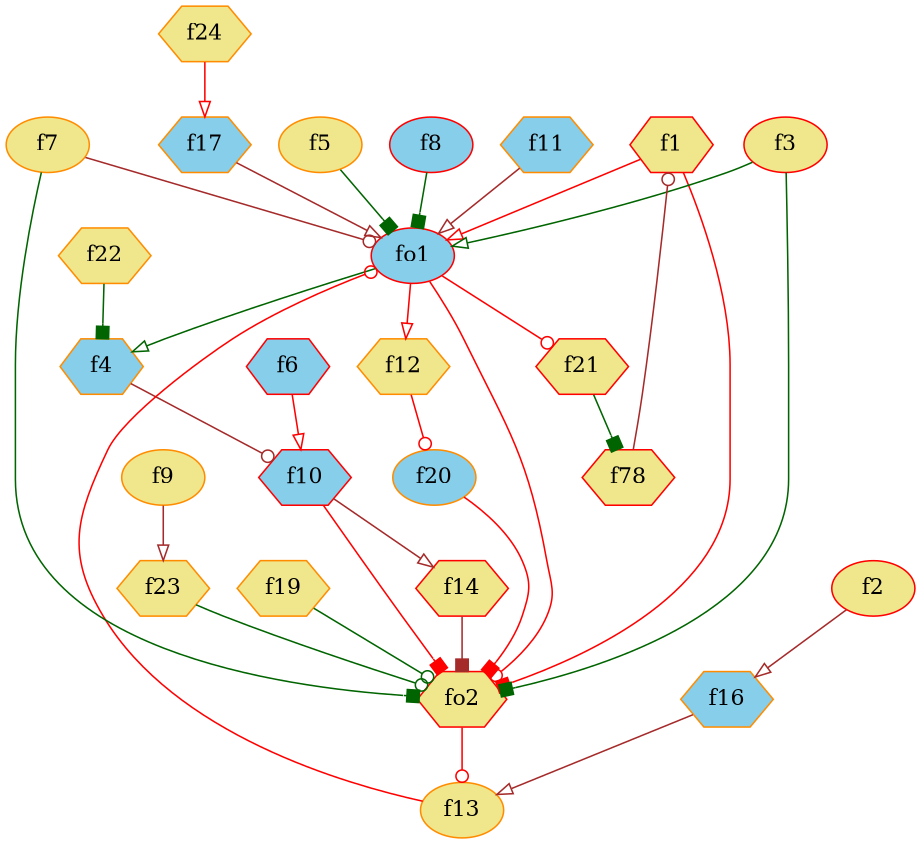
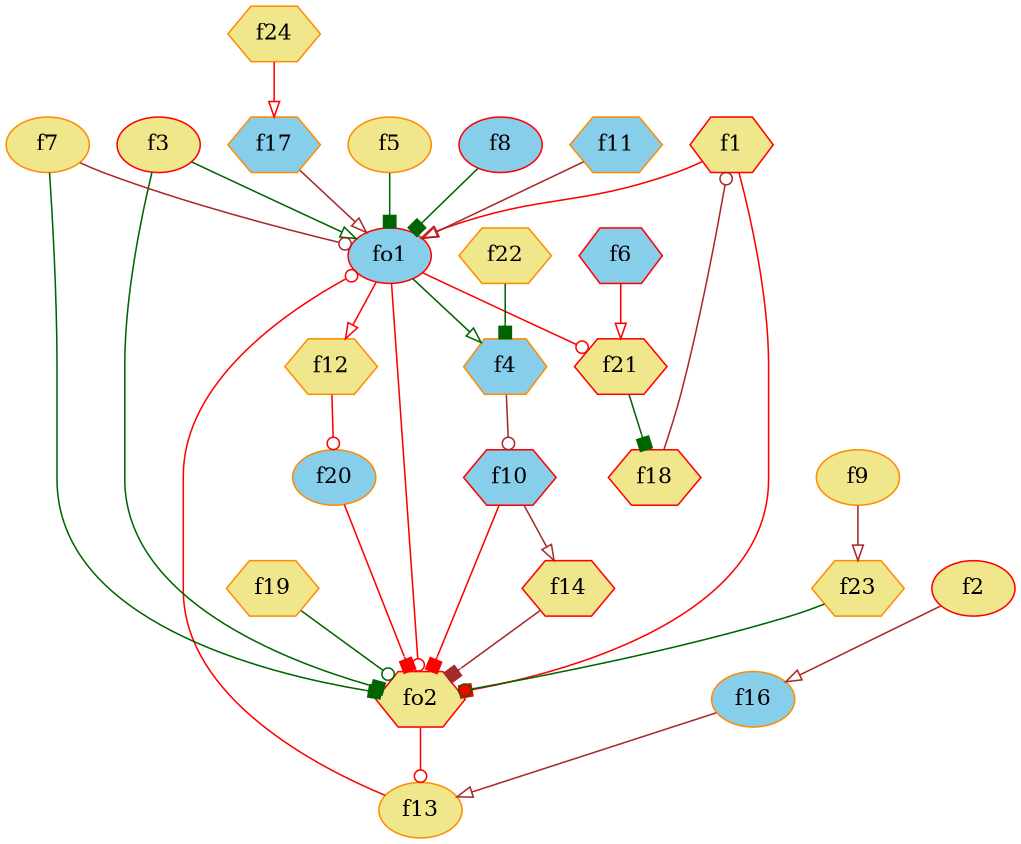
edge "f6" -> "f10": now "f6" -> "f21"
node "f78": label "f78" -> "f18"
node "f16": shape hexagon -> ellipse
